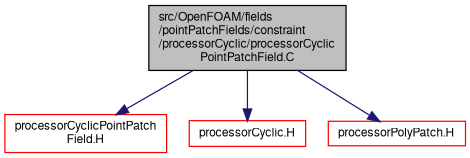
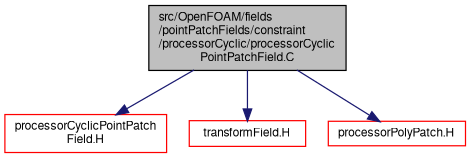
node "processorCyclic.H": label "processorCyclic.H" -> "transformField.H"
